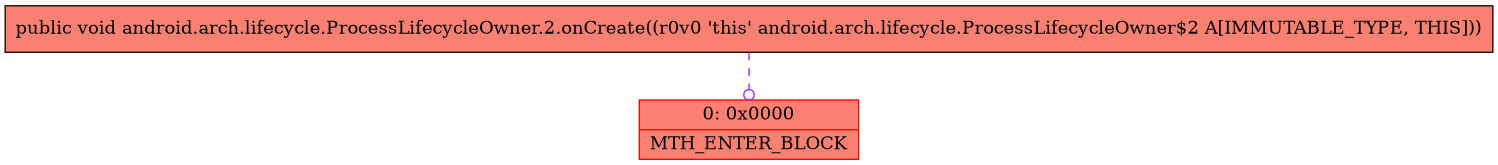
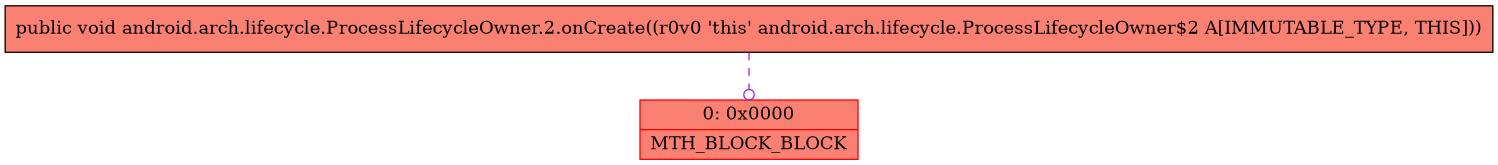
node "0: 0x0000": text "MTH_ENTER_BLOCK" -> "MTH_BLOCK_BLOCK"
